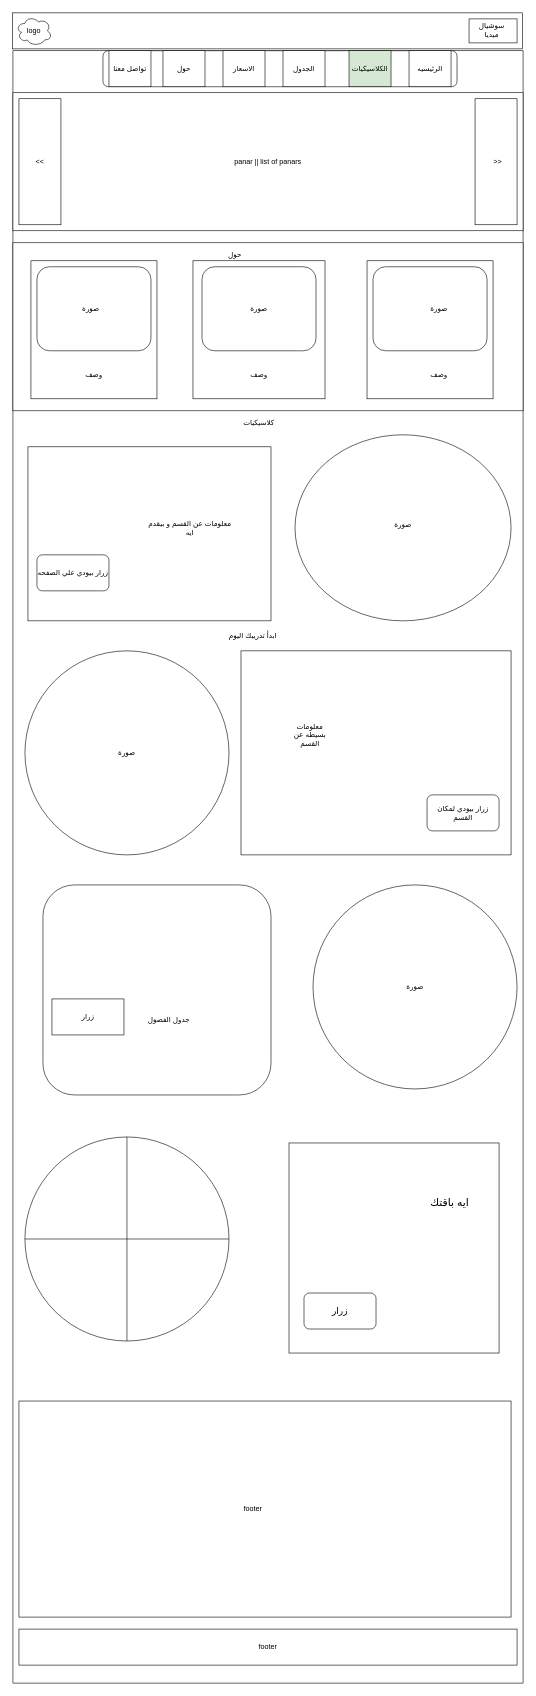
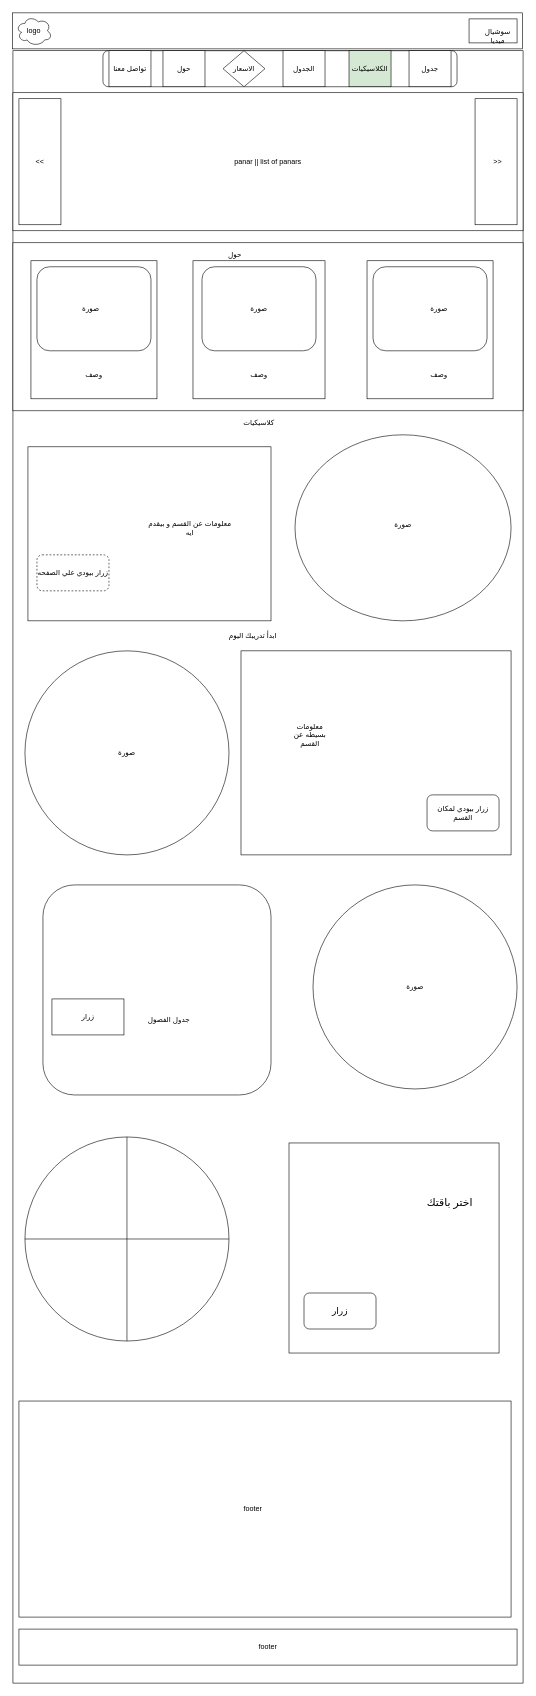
node "سوشيال ميديا": moved (492, 30) -> (498, 36)
node "الاسعار": shape rectangle -> diamond
node "الرئيسيه": label "الرئيسيه" -> "جدول"
node "زرار بيودي علي الصفحه": style solid -> dashed
node "ايه باقتك": label "ايه باقتك" -> "اختر باقتك"
